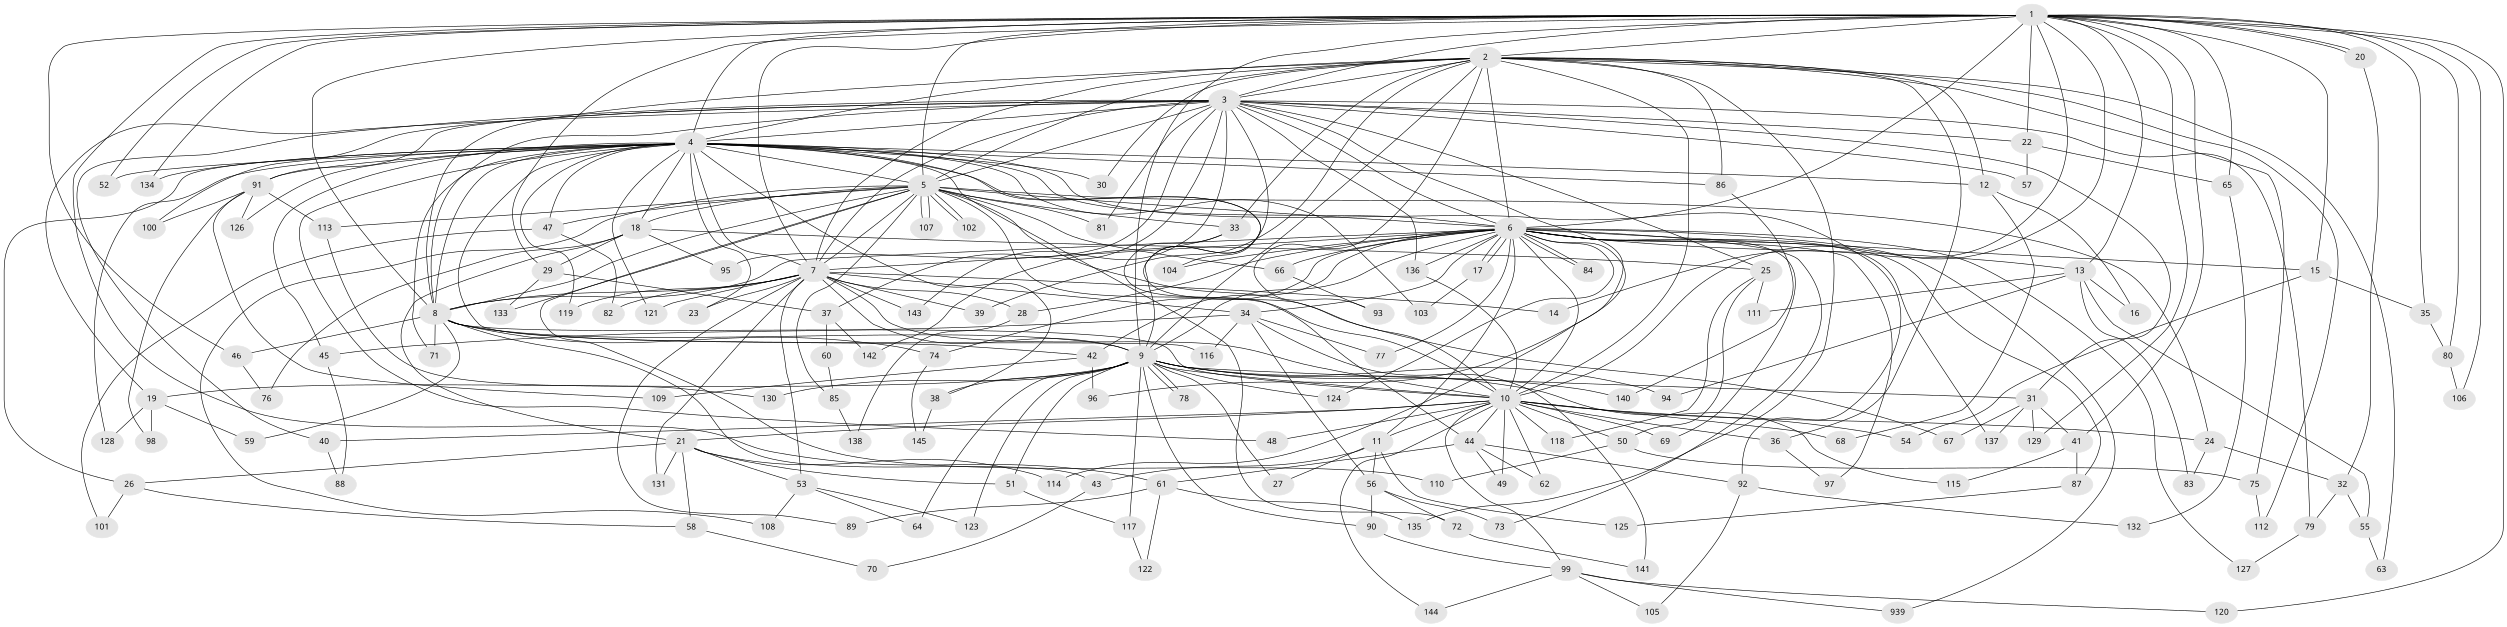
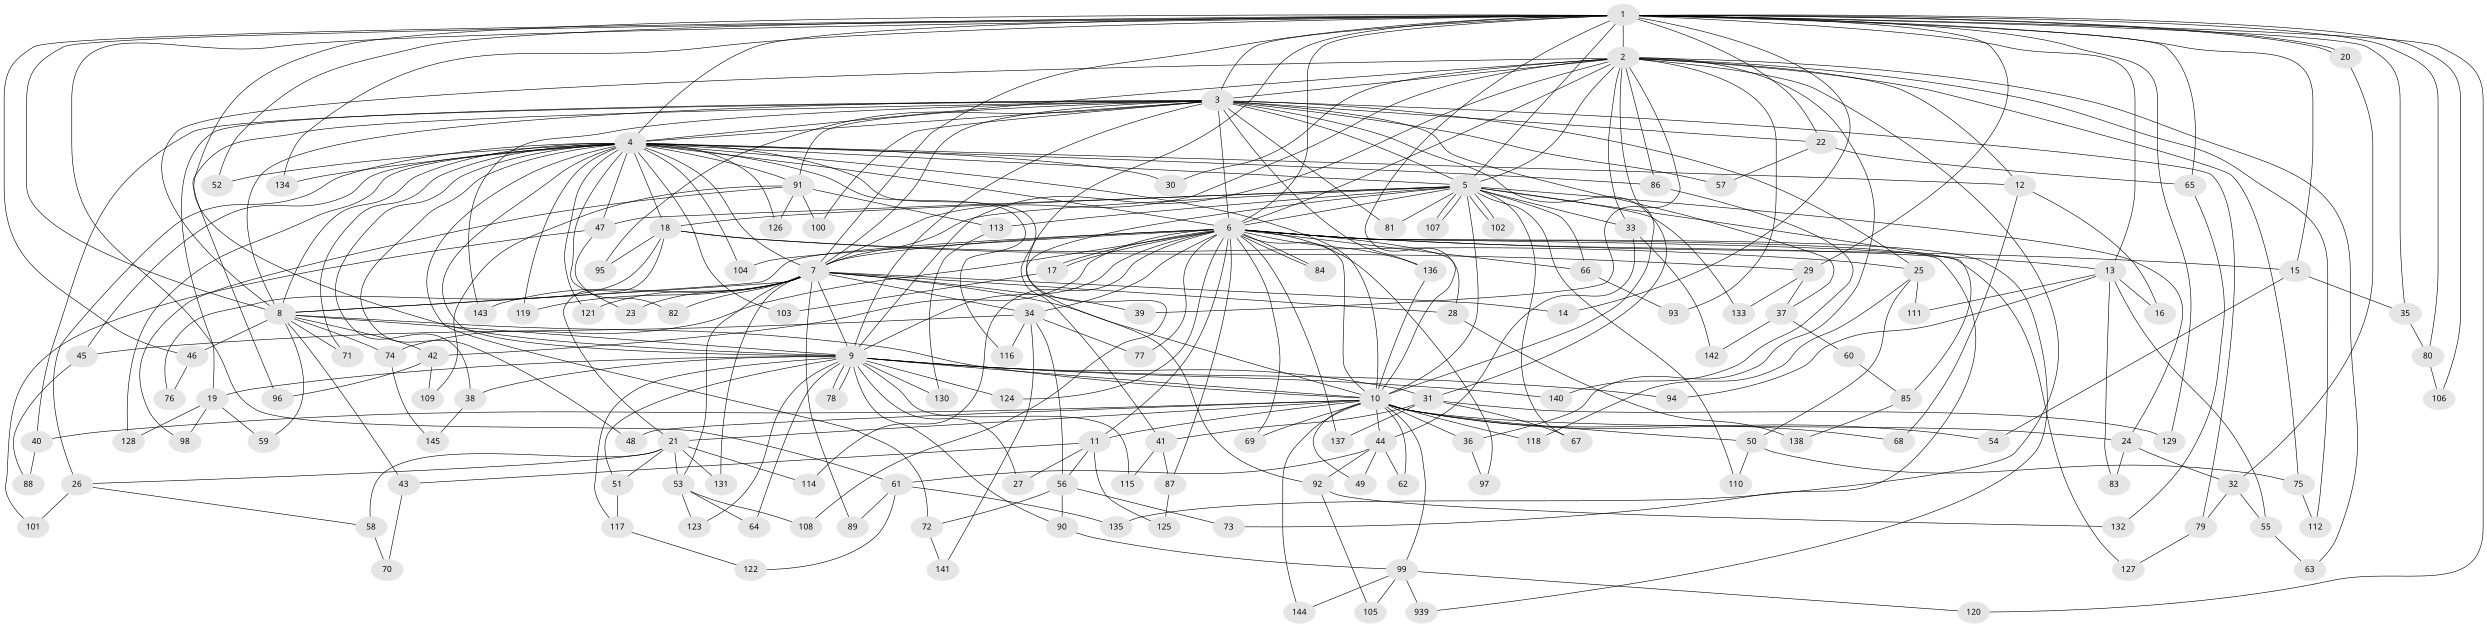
edge "5" -- "8": removed
edge "4" -- "9": added
